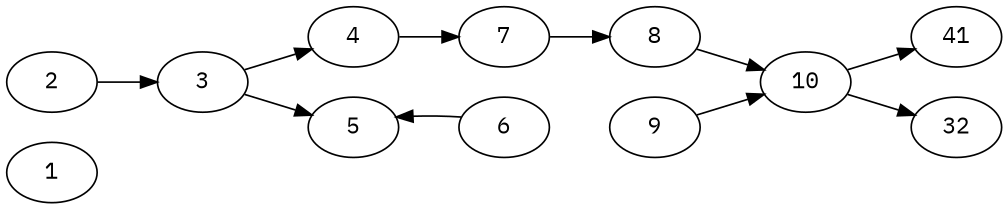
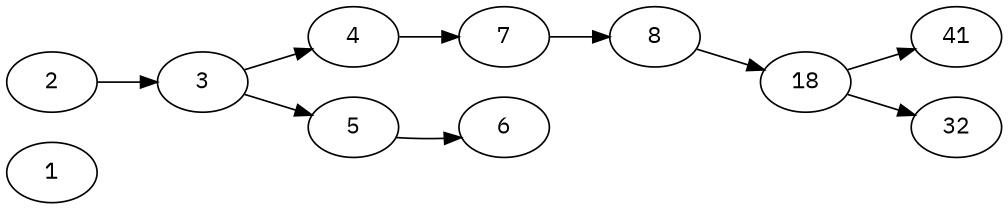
node "10": label "10" -> "18"
edge "6" -> "5": reversed
node "9": removed
